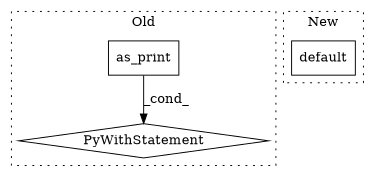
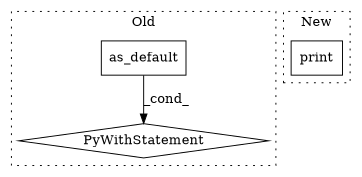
node "as_print": label "as_print" -> "as_default"
node "default": label "default" -> "print"
